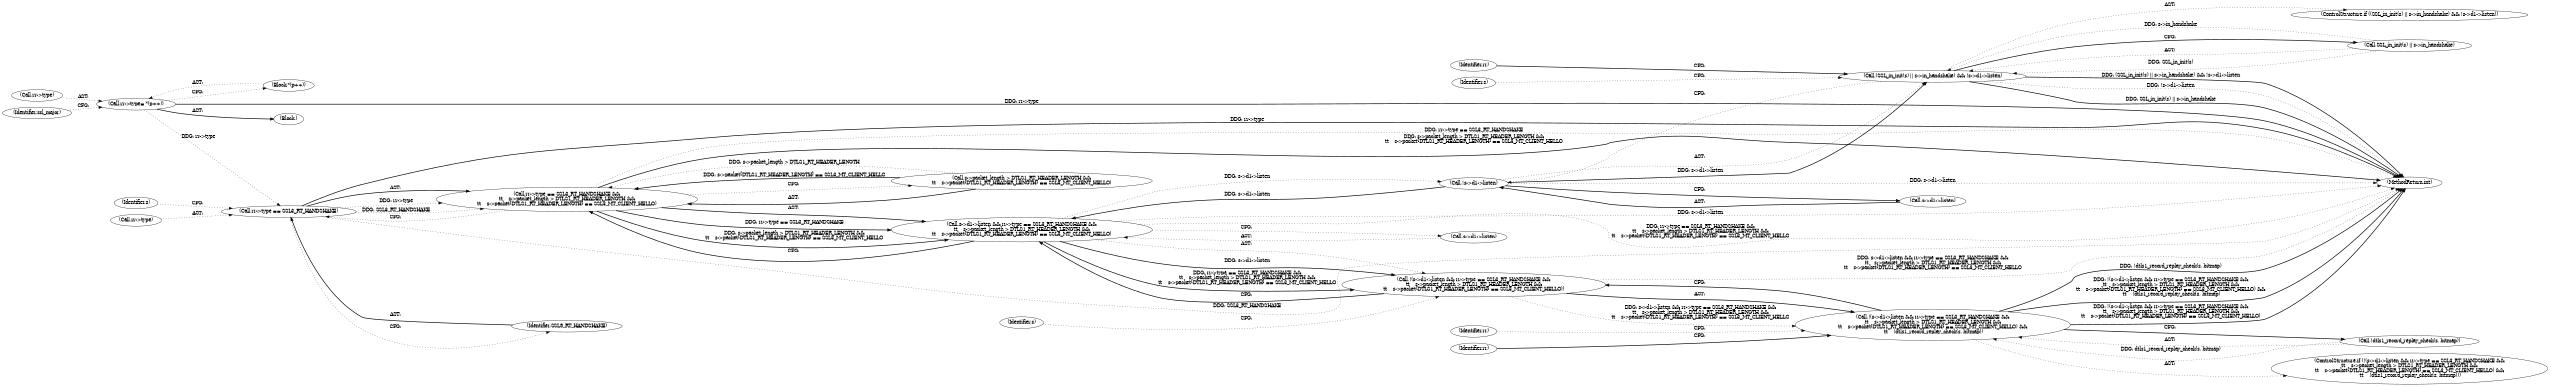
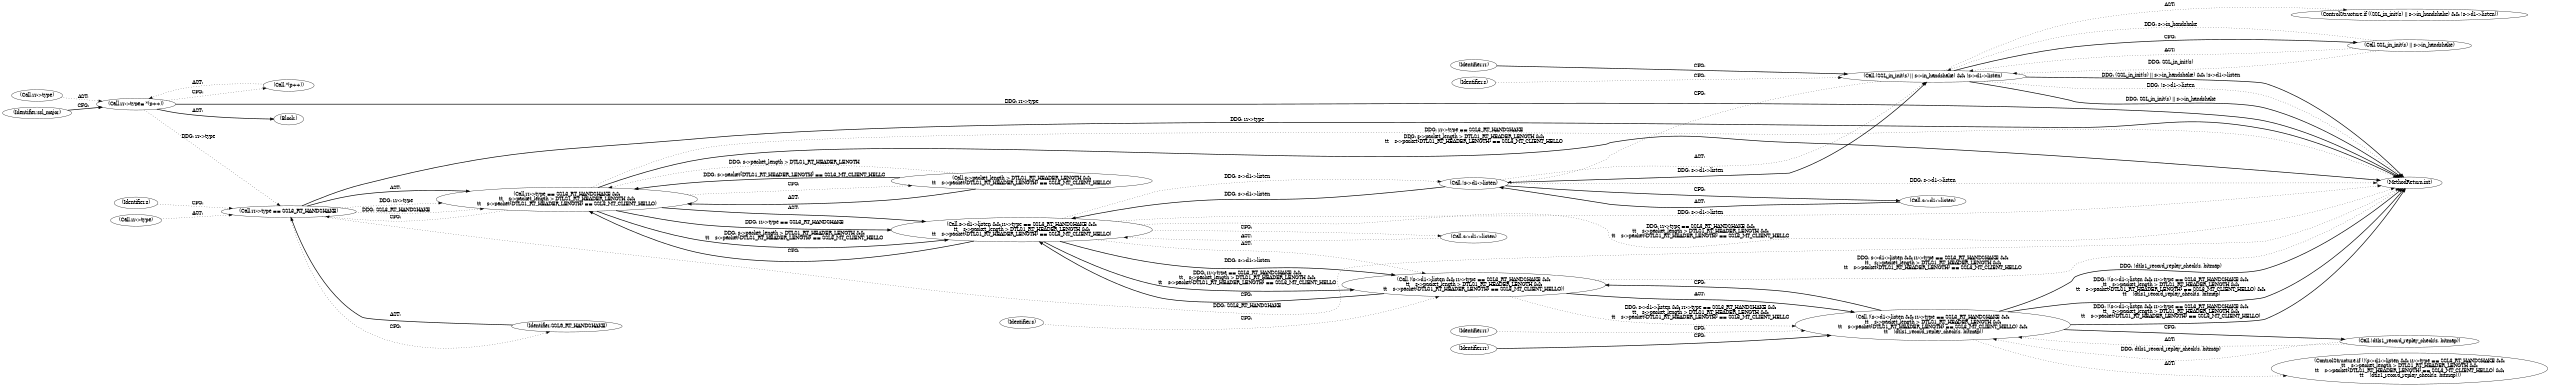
node "(Block,*(p++))": label "(Block,*(p++))" -> "(Call,*(p++))"
edge "(Identifier,ssl_major)" -> "(Call,rr->type= *(p++))": style dotted -> bold
